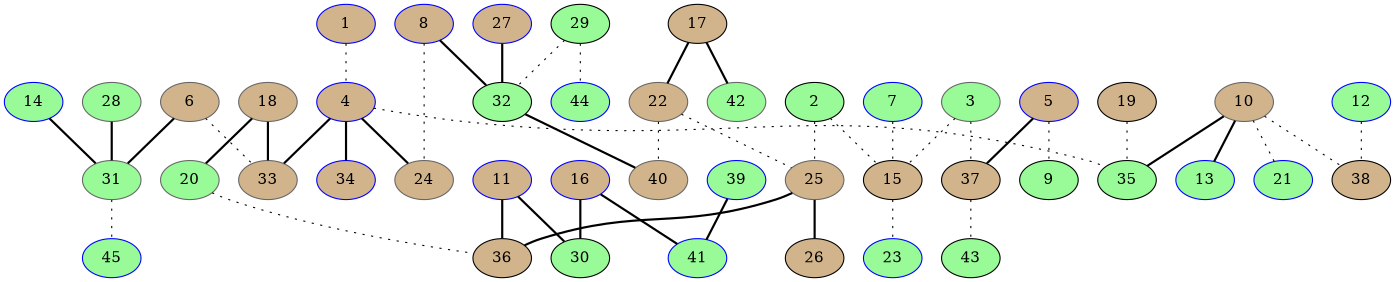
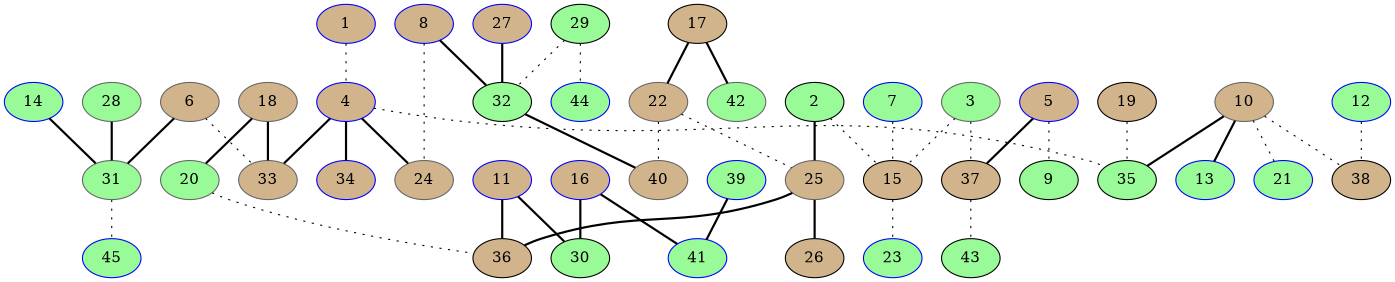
edge "2" -- "25": style dotted -> bold
